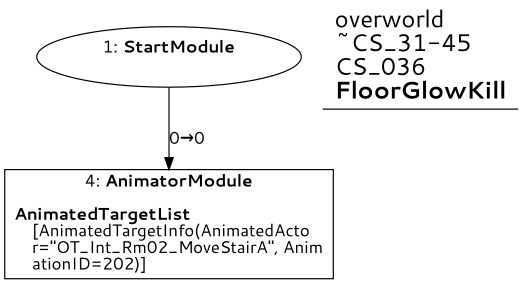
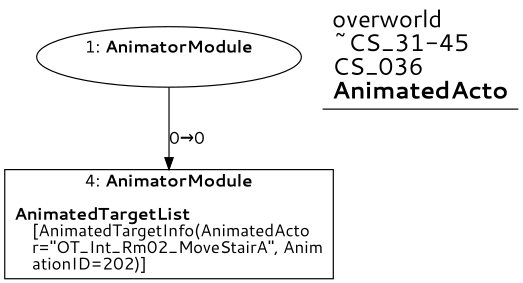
node "1:": text "StartModule" -> "AnimatorModule"
node "overworld": text "FloorGlowKill" -> "AnimatedActo"
